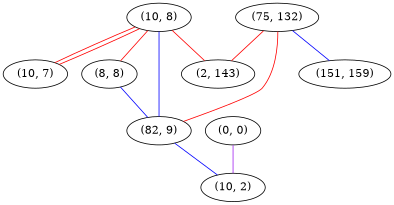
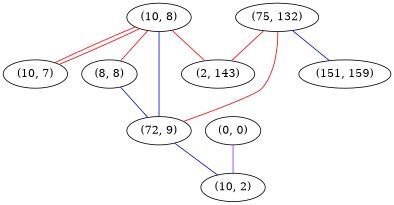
node "(82, 9)": label "(82, 9)" -> "(72, 9)"
